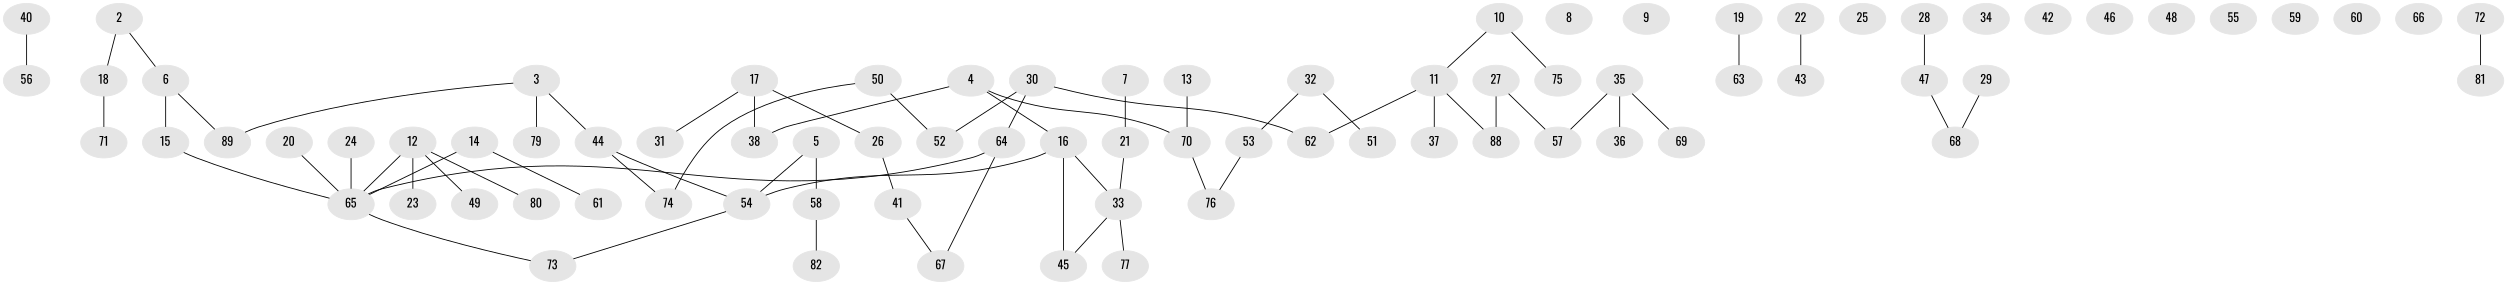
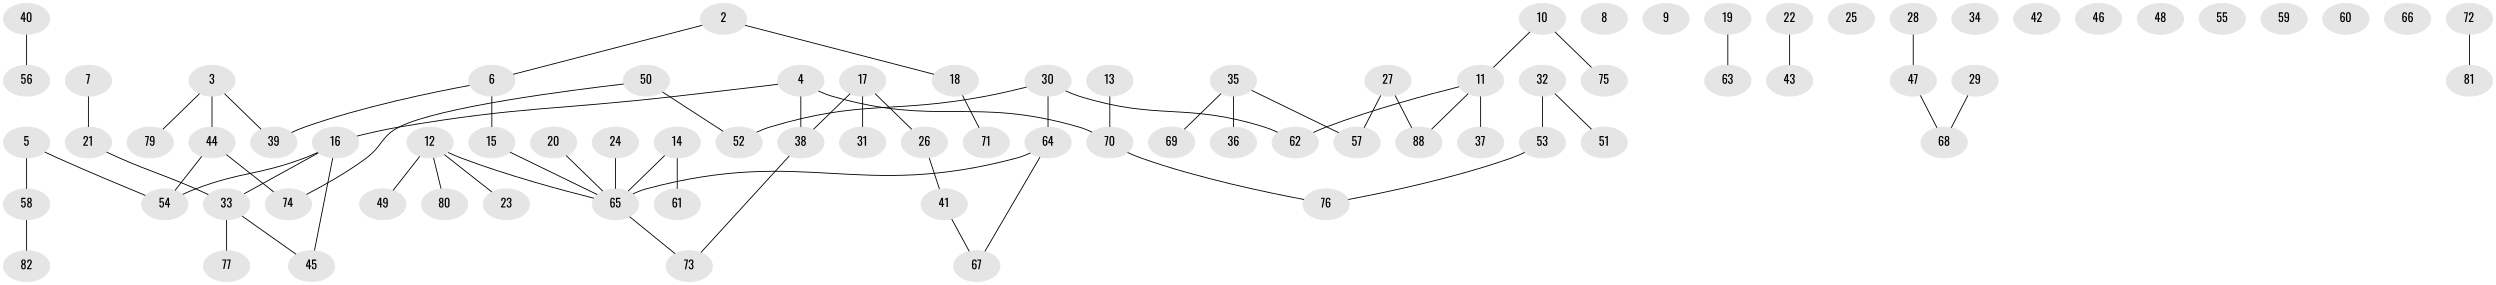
node "89": label "89" -> "39"
edge "54" -- "73": now "38" -- "73"
